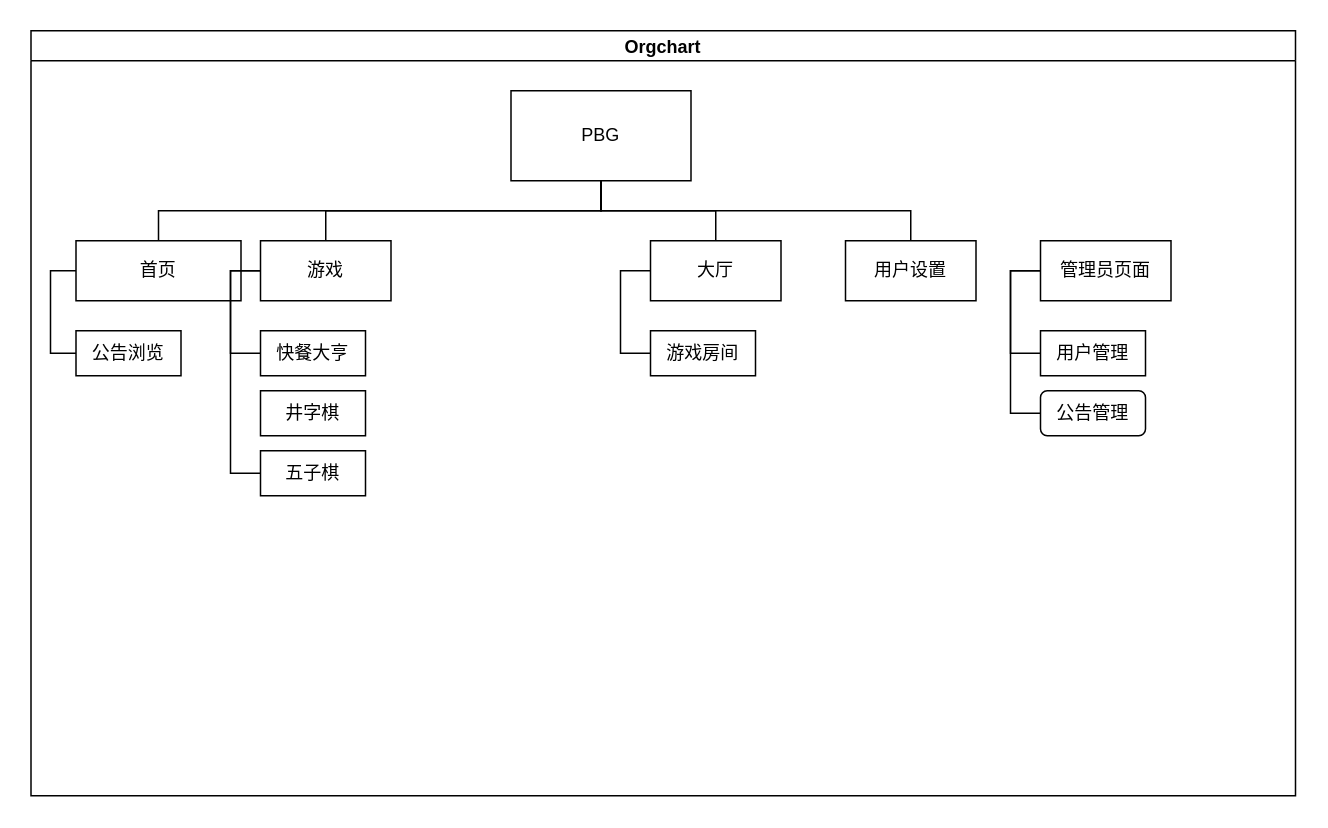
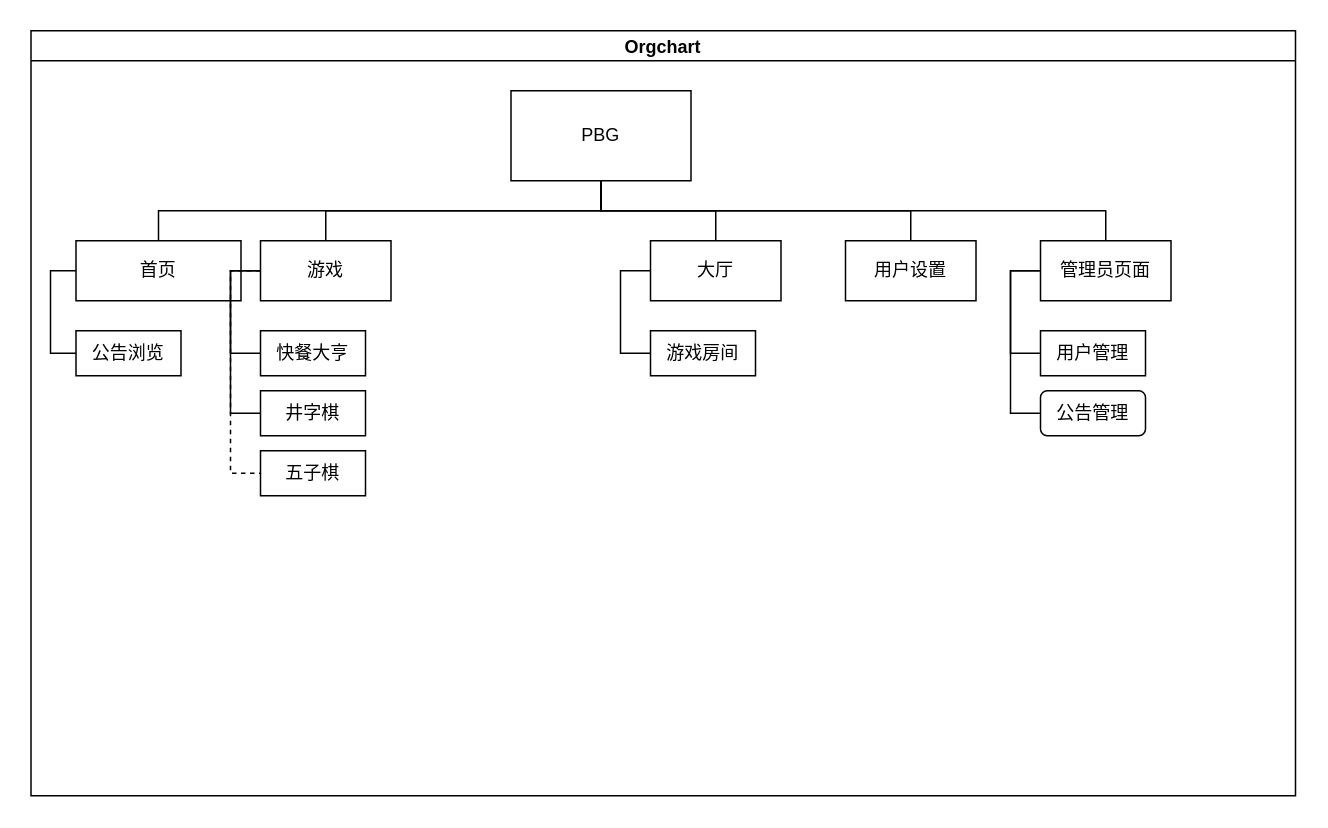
edge "PBG" -- "管理员页面": added
edge "游戏" -- "井字棋": added
edge "游戏" -- "五子棋": style solid -> dashed
